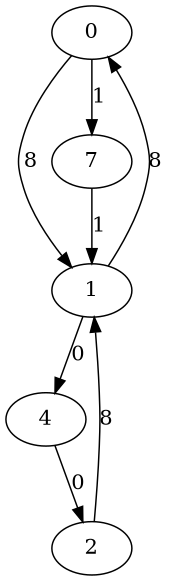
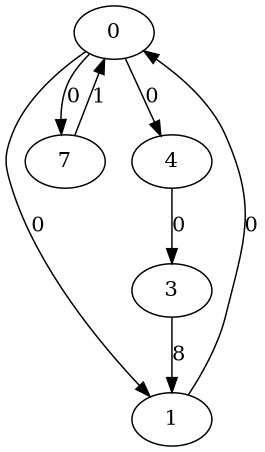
edge "0" -> "7": label "1" -> "0"
edge "0" -> "1": label "8" -> "0"
edge "1" -> "0": label "8" -> "0"
edge "7" -> "1": now "7" -> "0"
edge "1" -> "4": now "0" -> "4"
node "2": label "2" -> "3"
